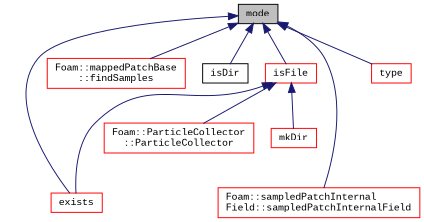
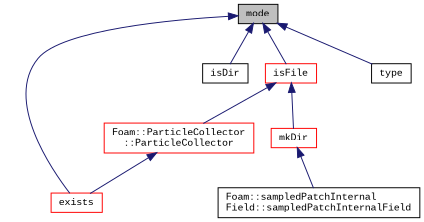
node "Foam::mappedPatchBase ::findSamples": removed
node "type": color red -> black
edge "exists" -> "isFile": now "exists" -> "Foam::ParticleCollector ::ParticleCollector"
edge "Foam::sampledPatchInternal Field::sampledPatchInternalField" -> "mode": now "Foam::sampledPatchInternal Field::sampledPatchInternalField" -> "mkDir"
node "Foam::sampledPatchInternal Field::sampledPatchInternalField": color red -> black
